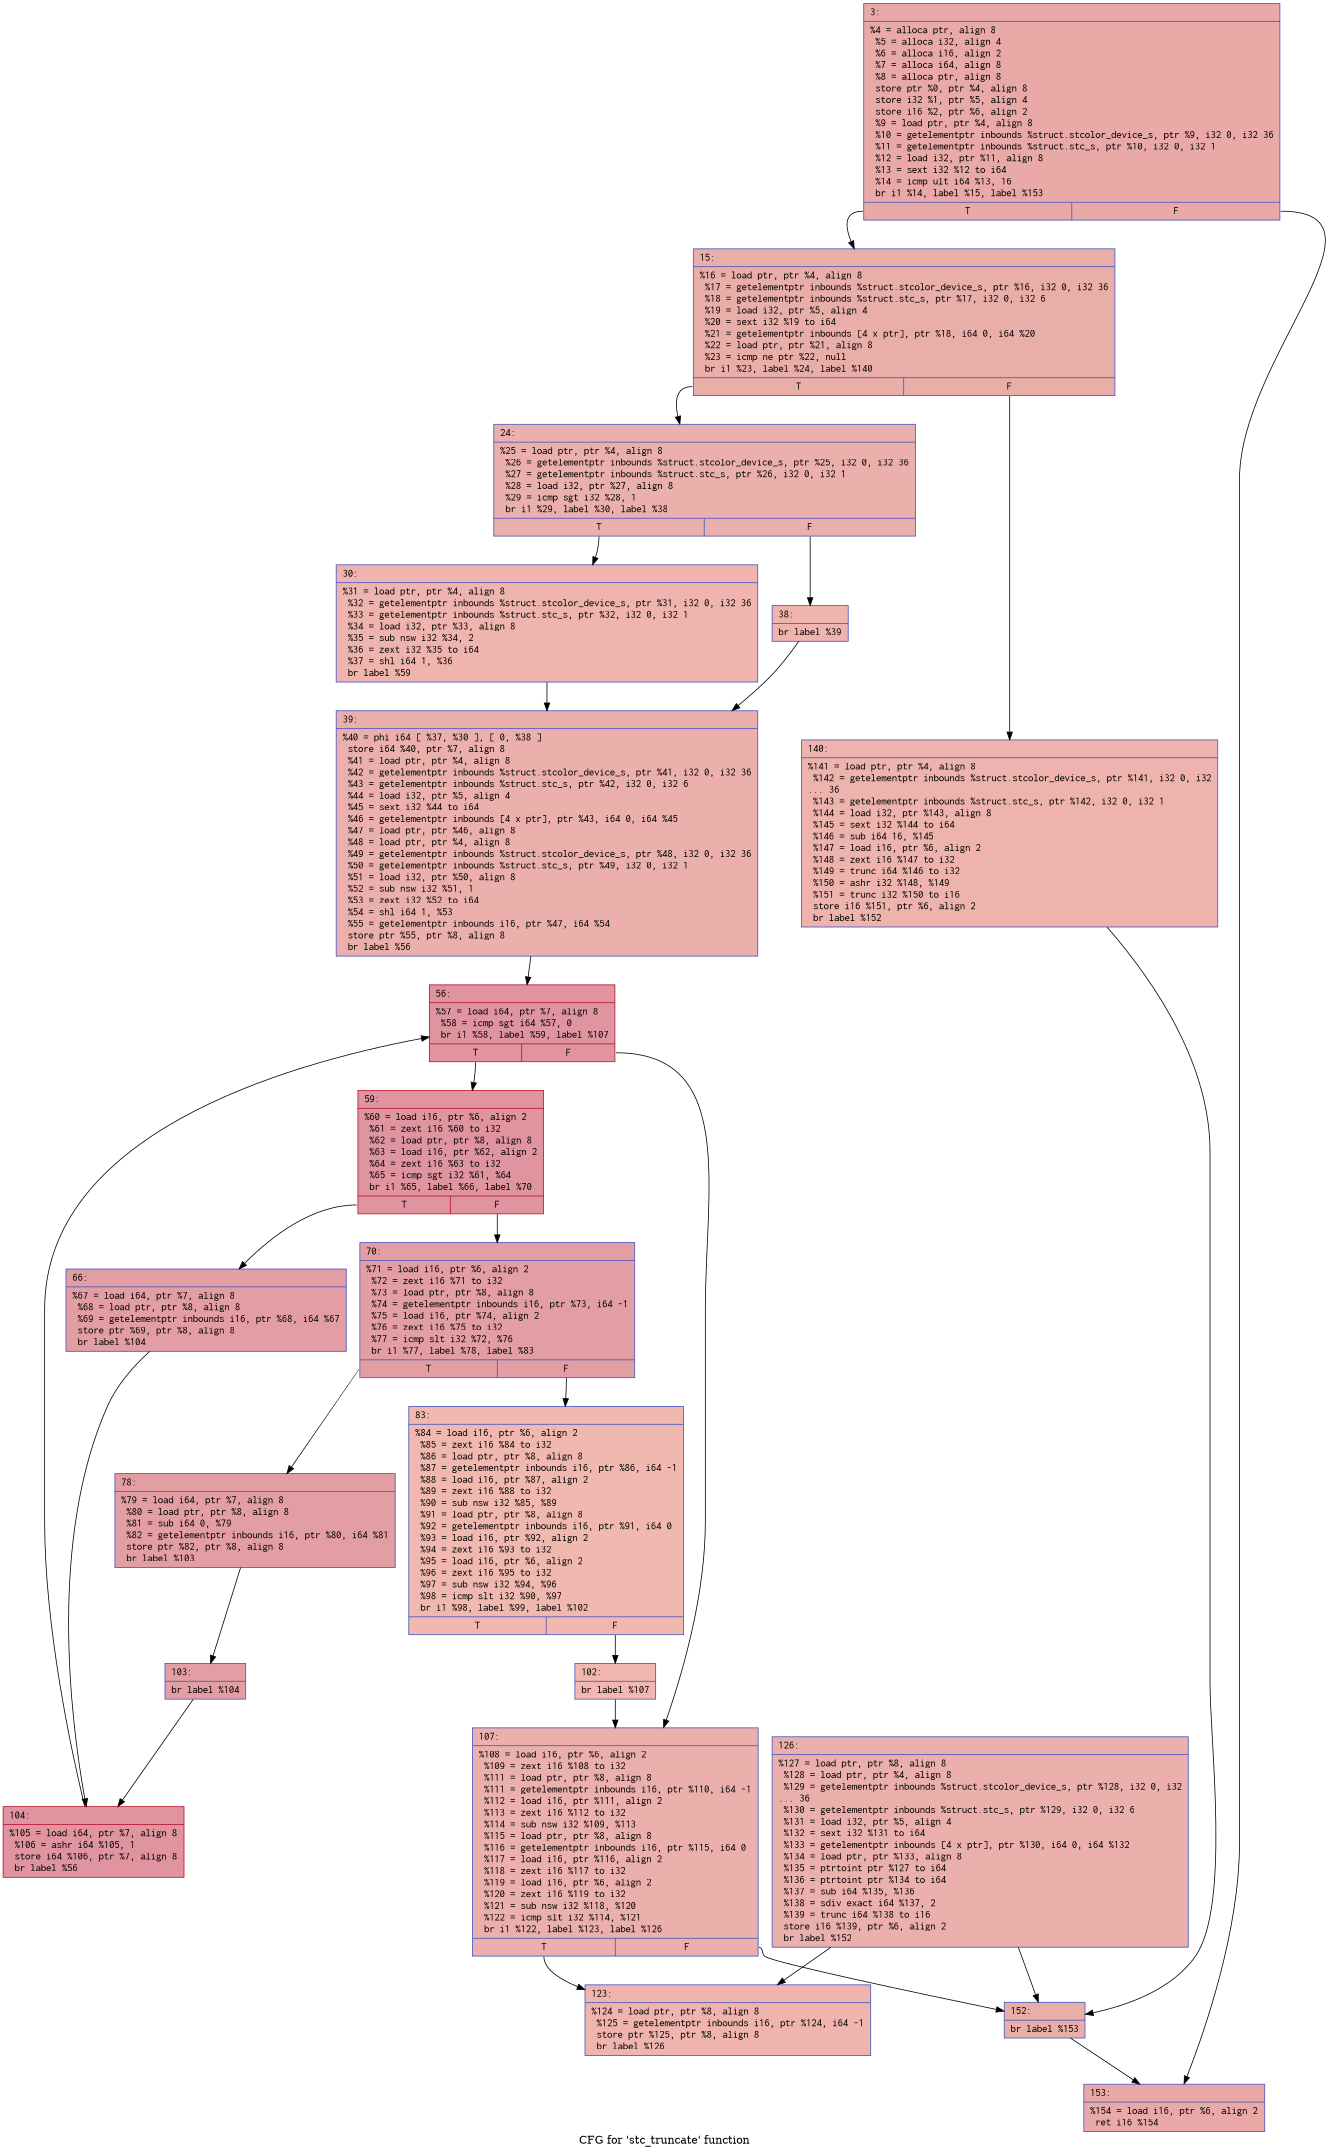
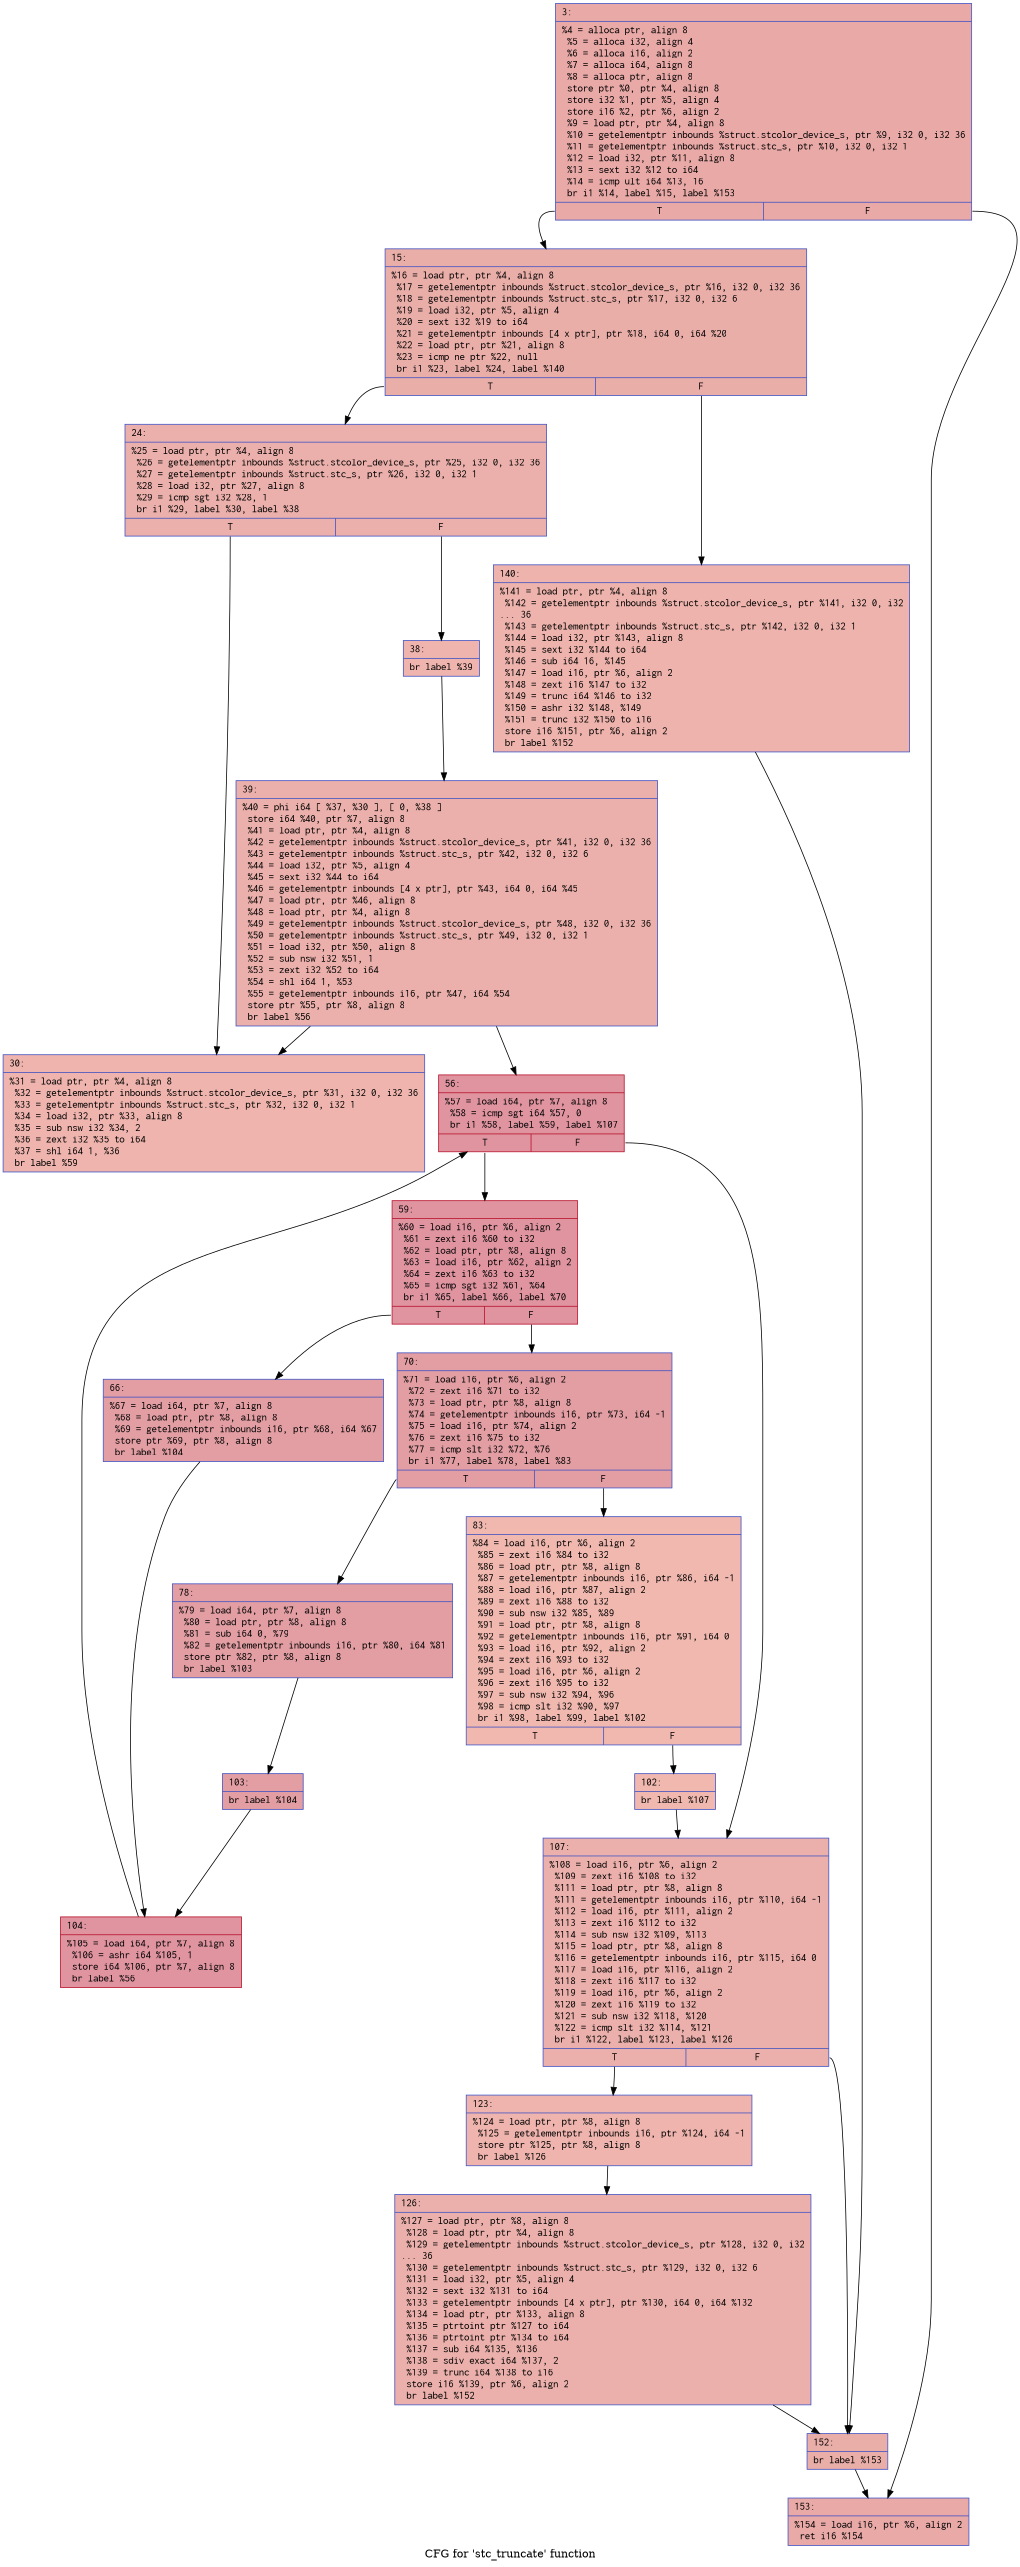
edge "30:" -> "39:": reversed
edge "126:" -> "123:": reversed
